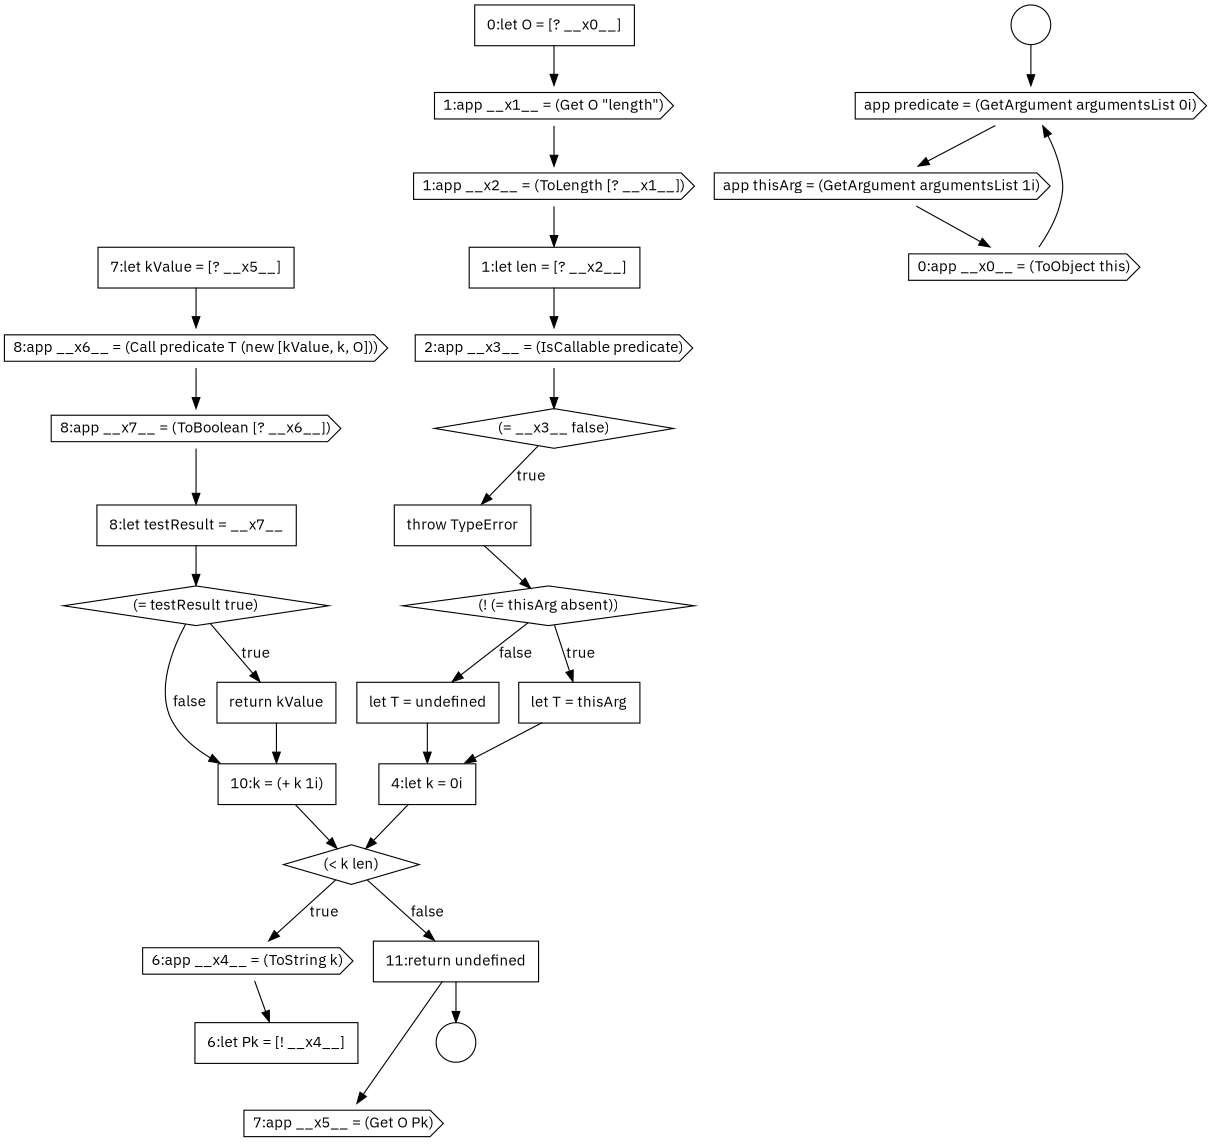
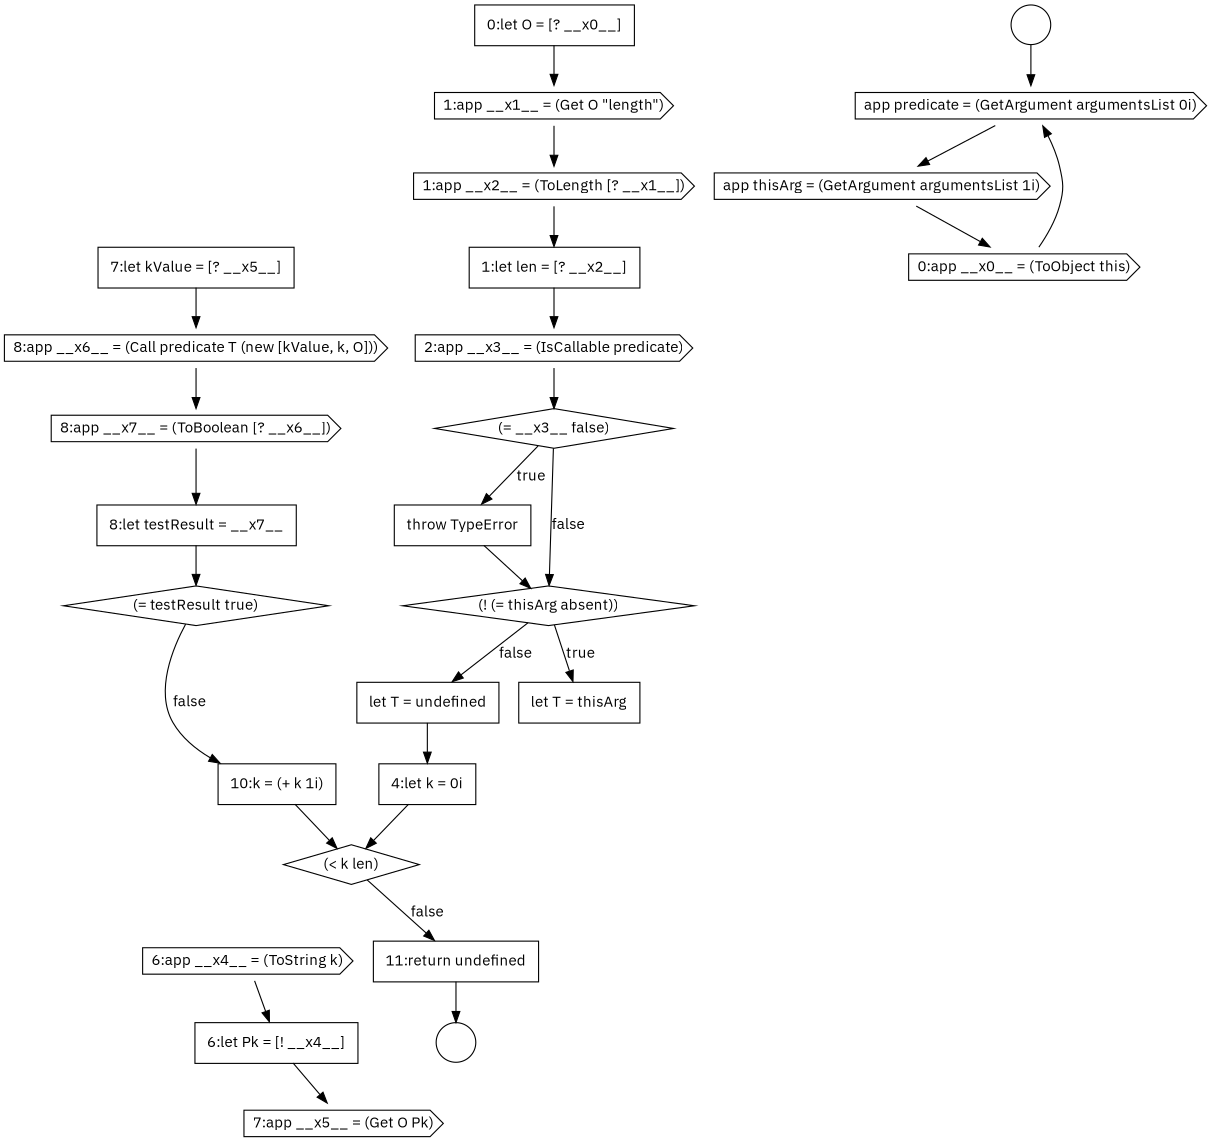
edge "(= __x3__ false)" -> "(! (= thisArg absent))": added, label "false"
node "return kValue": removed
edge "let T = thisArg" -> "4:let k = 0i": removed
edge "(< k len)" -> "6:app __x4__ = (ToString k)": removed, label "true"
edge "11:return undefined" -> "7:app __x5__ = (Get O Pk)": now "6:let Pk = [! __x4__]" -> "7:app __x5__ = (Get O Pk)"
